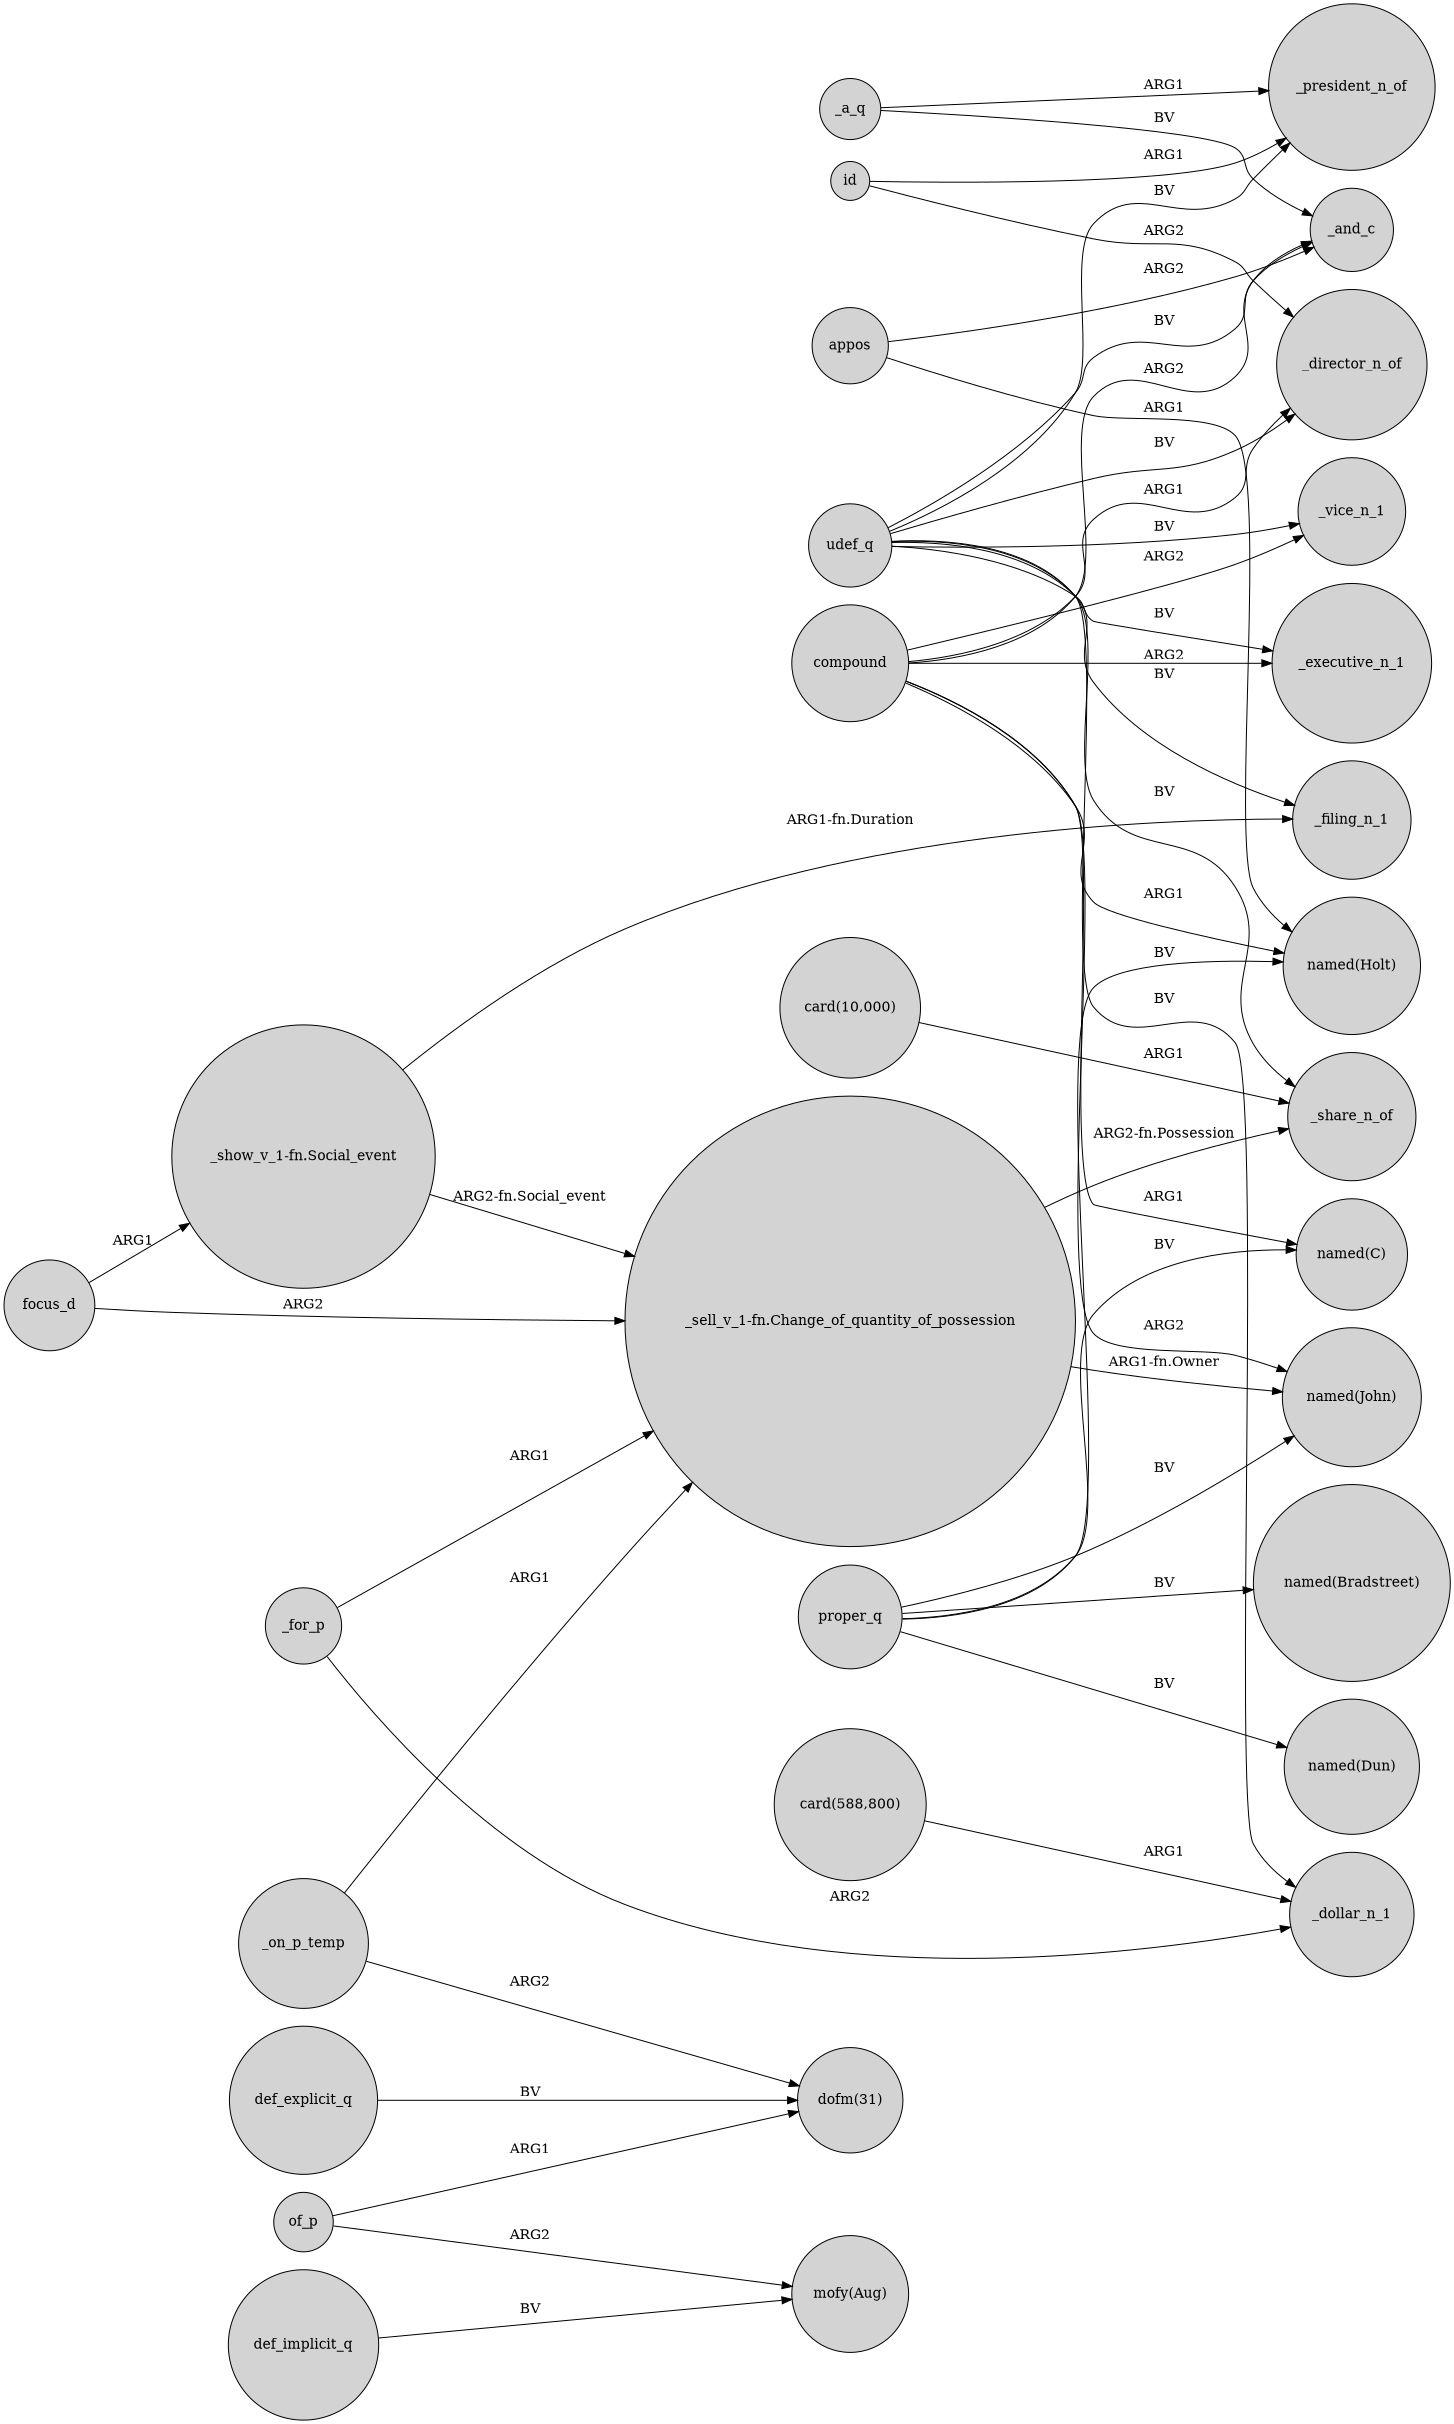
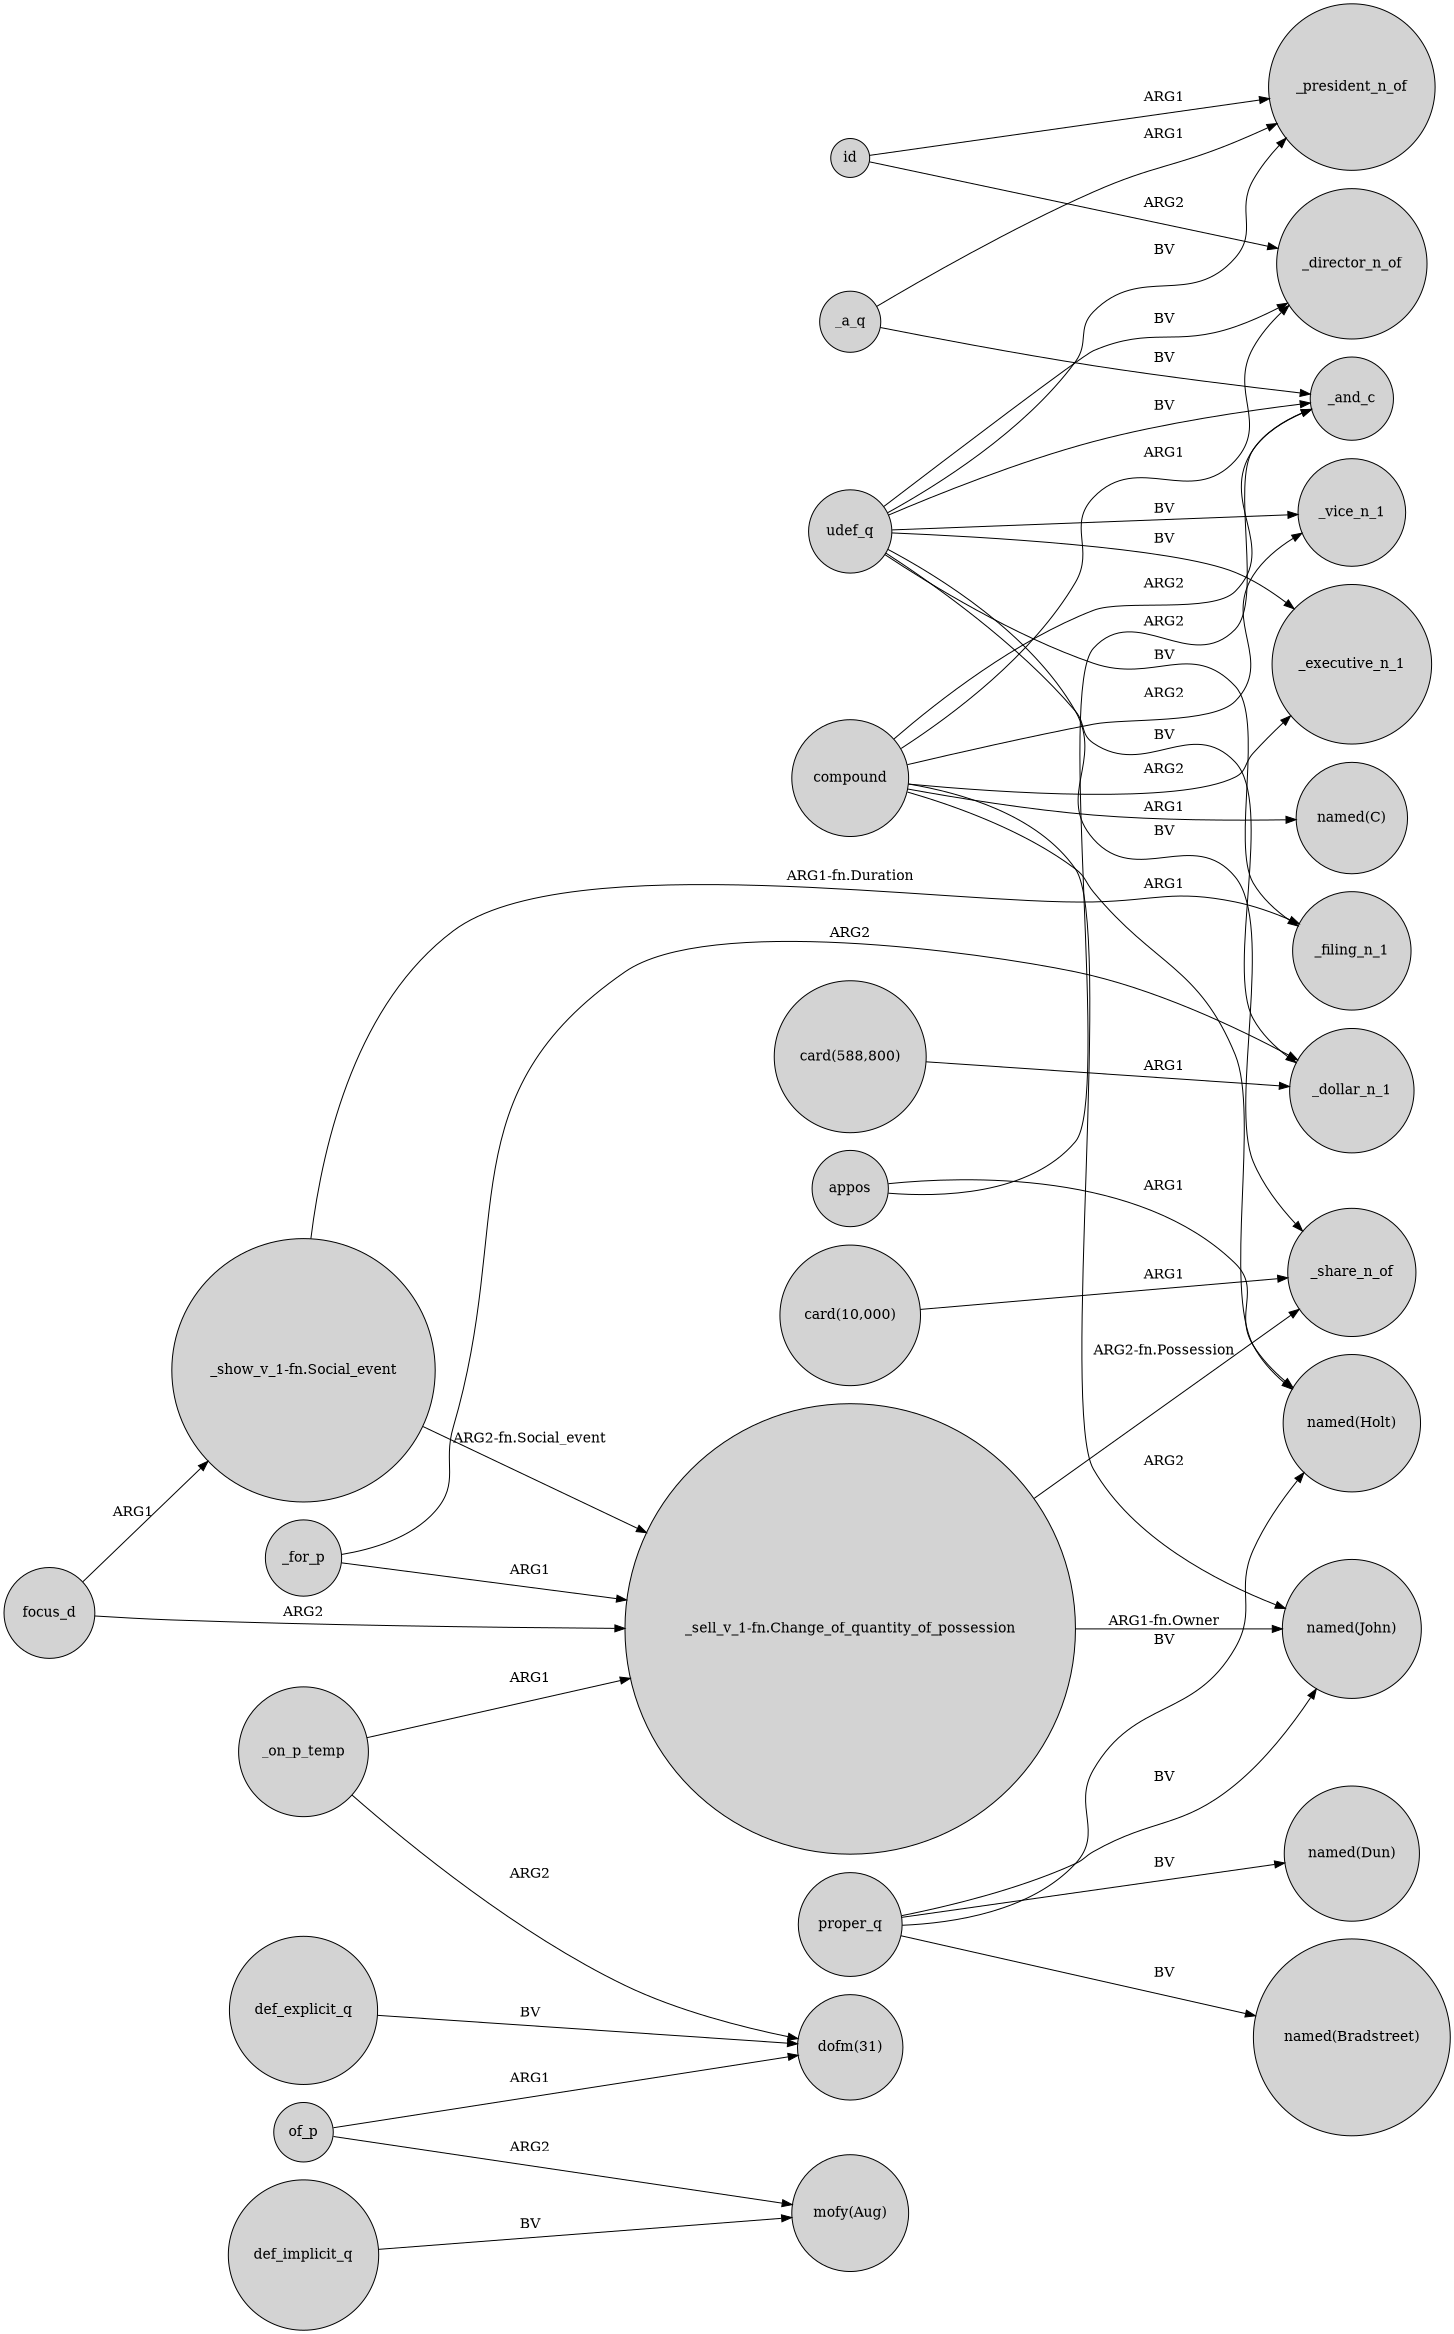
edge "proper_q" -> "named(C)": removed, label "BV"
